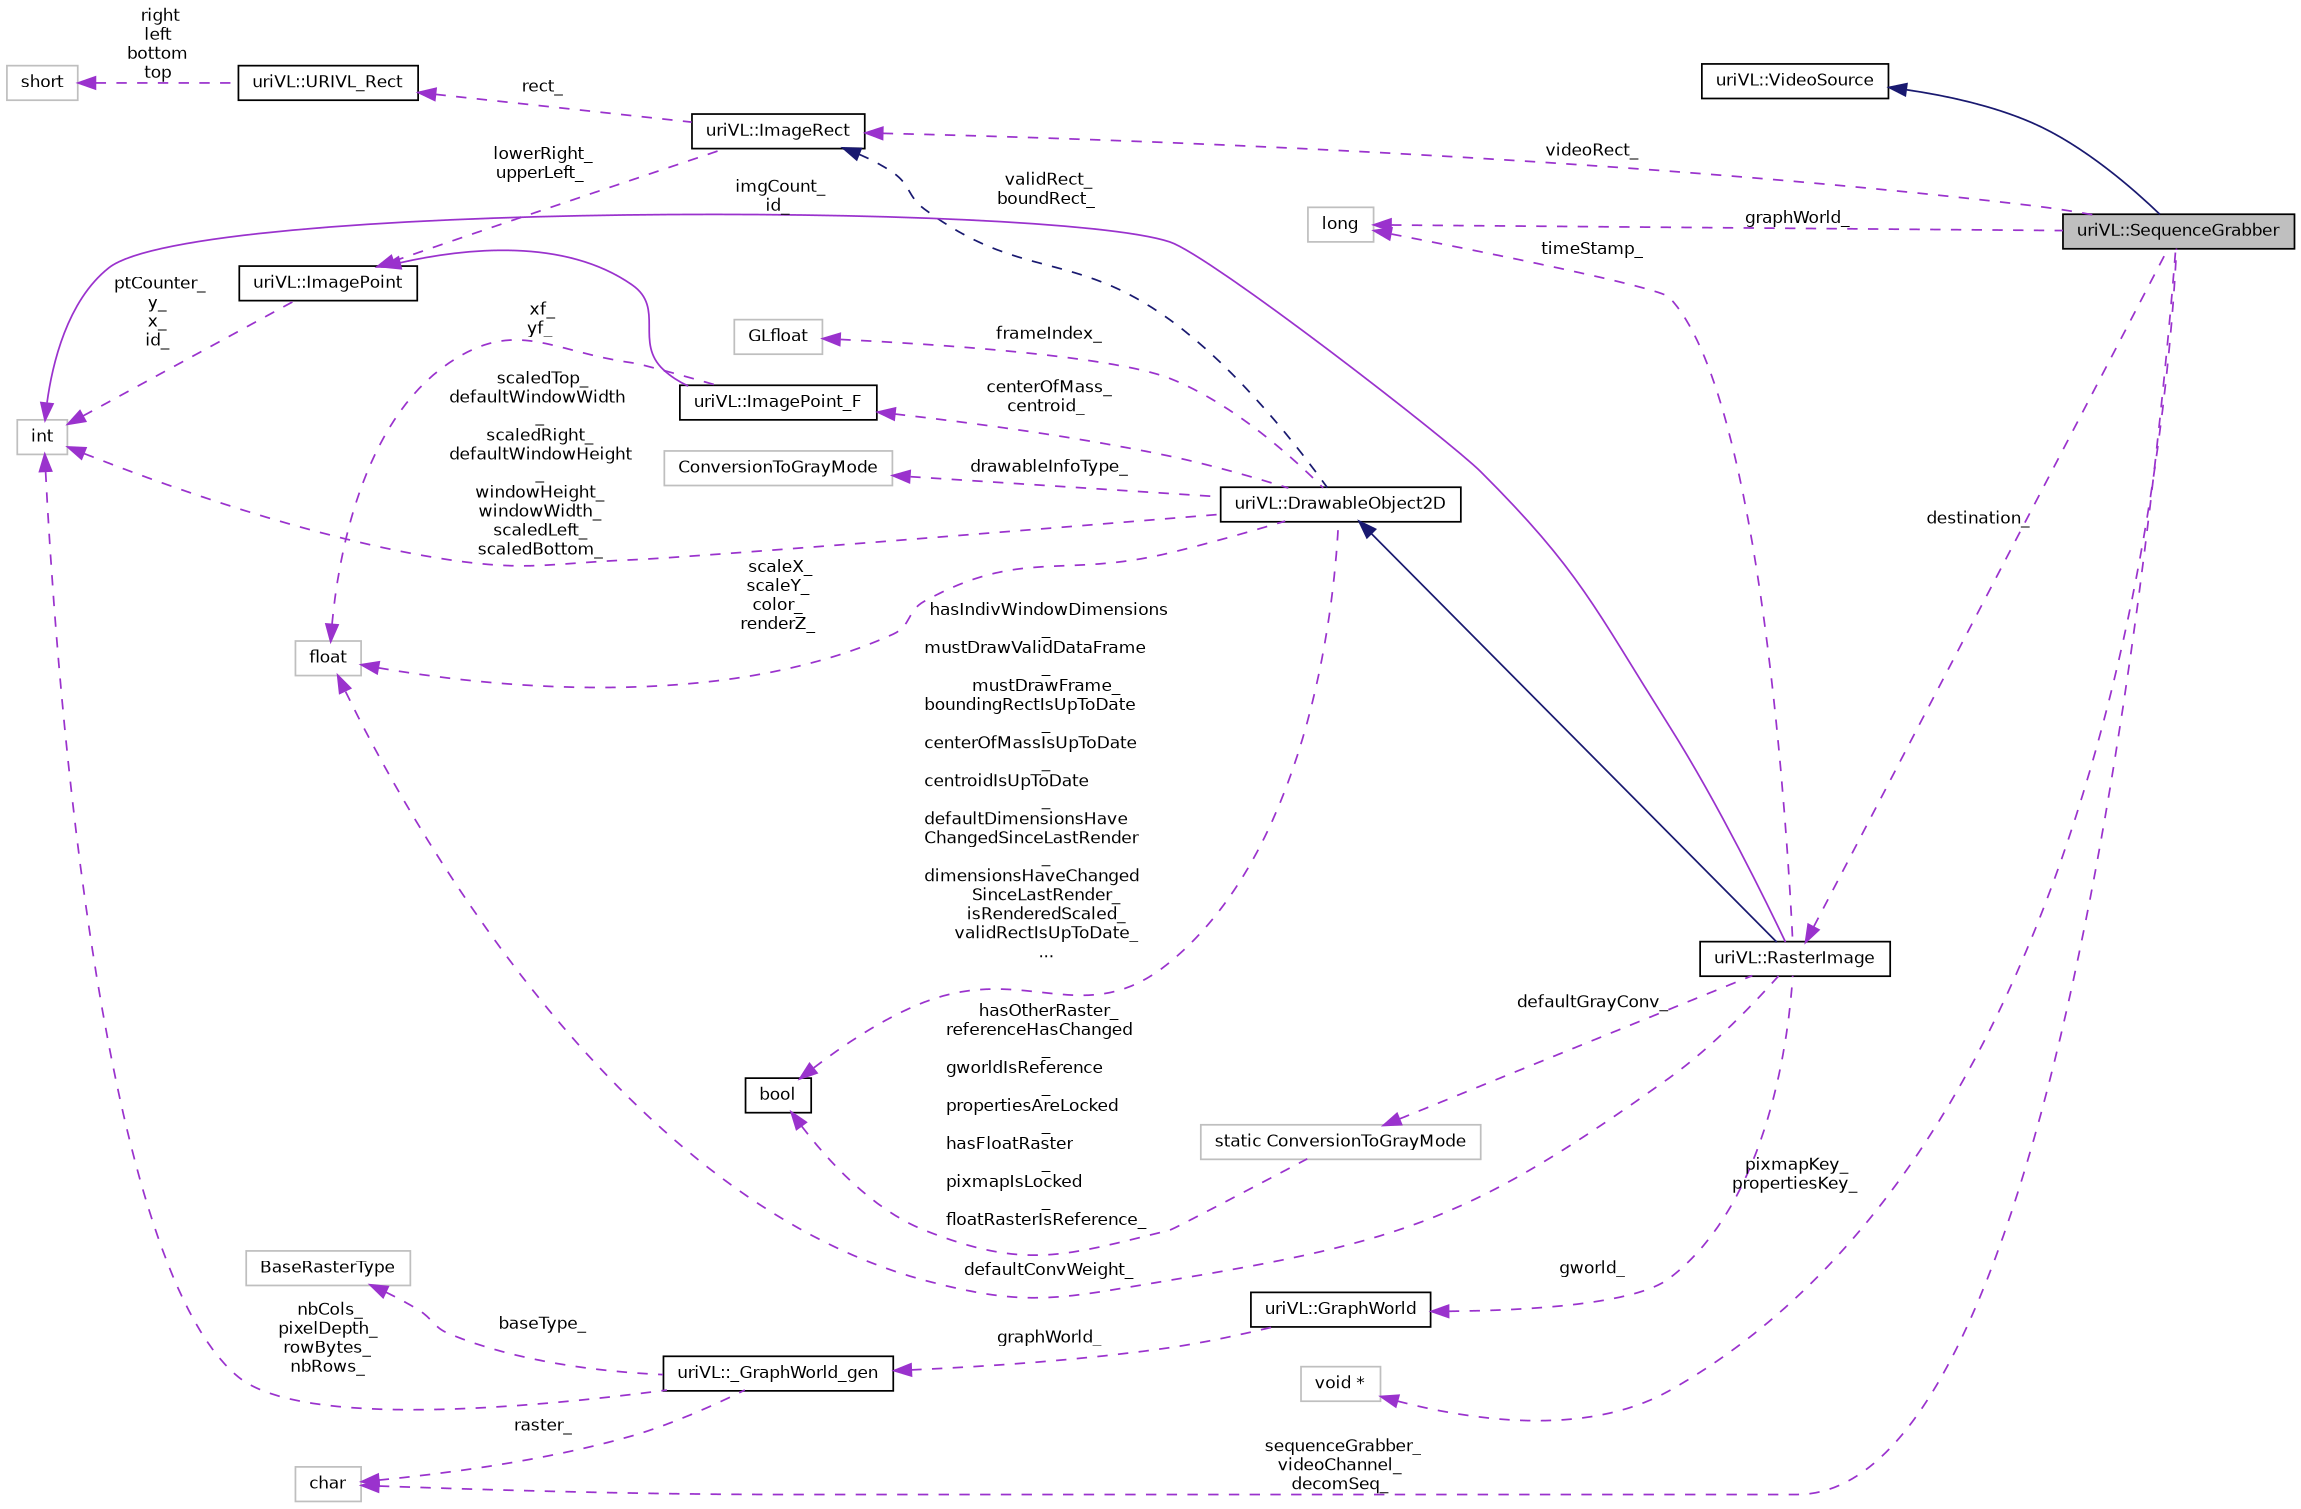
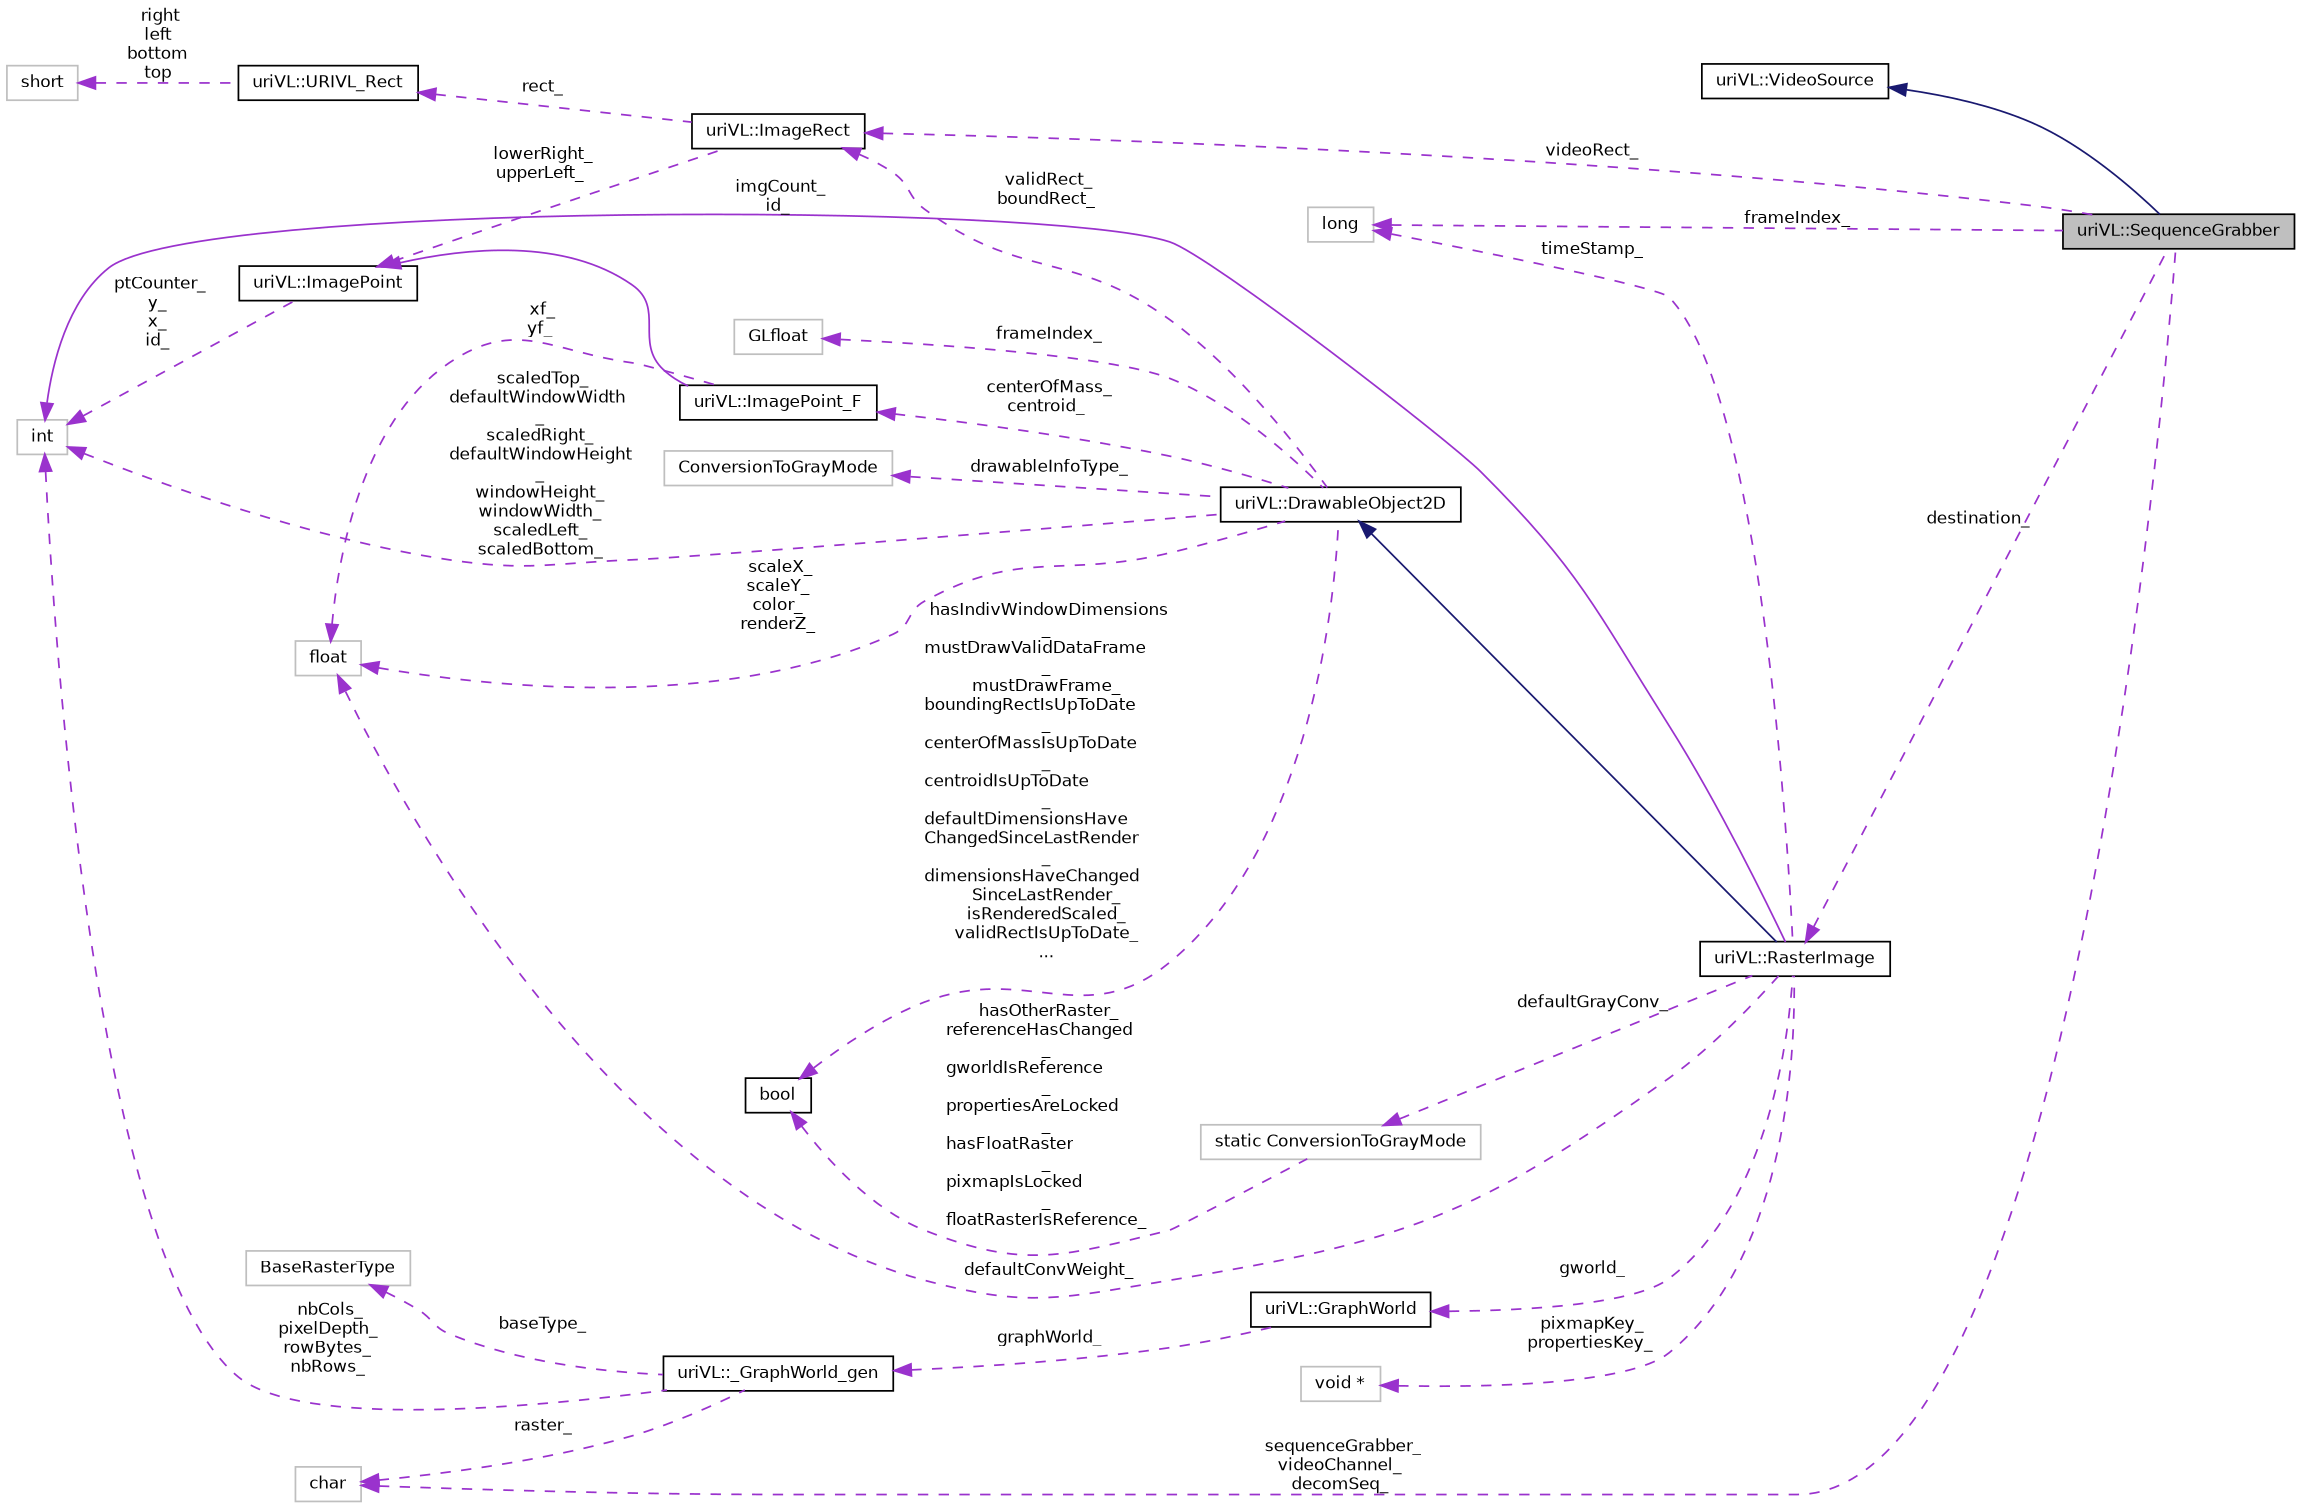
edge "uriVL::SequenceGrabber" -> "long": label " graphWorld_" -> " frameIndex_"
edge "uriVL::DrawableObject2D" -> "uriVL::ImageRect": color midnightblue -> darkorchid3
edge "uriVL::SequenceGrabber" -> "void *": now "uriVL::RasterImage" -> "void *"
